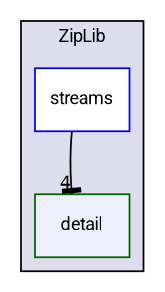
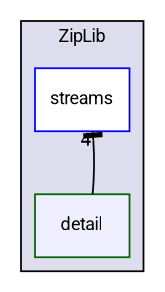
edge "streams" -> "detail": reversed
